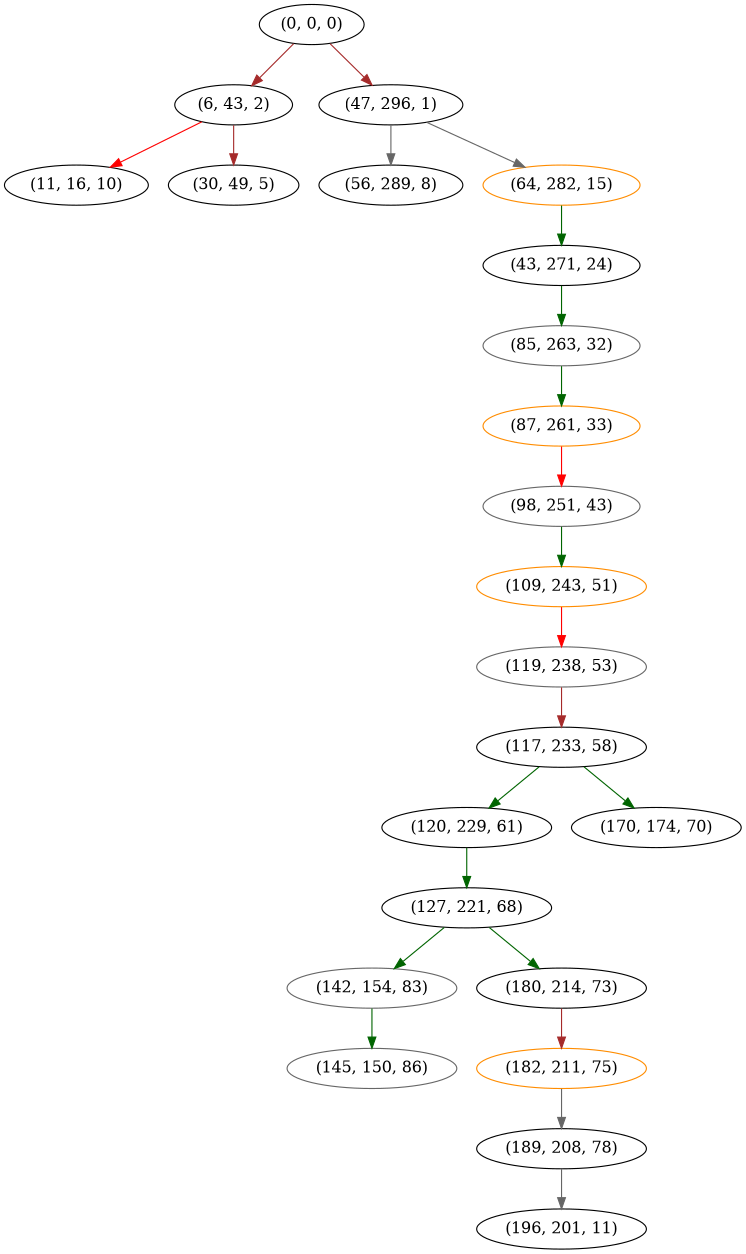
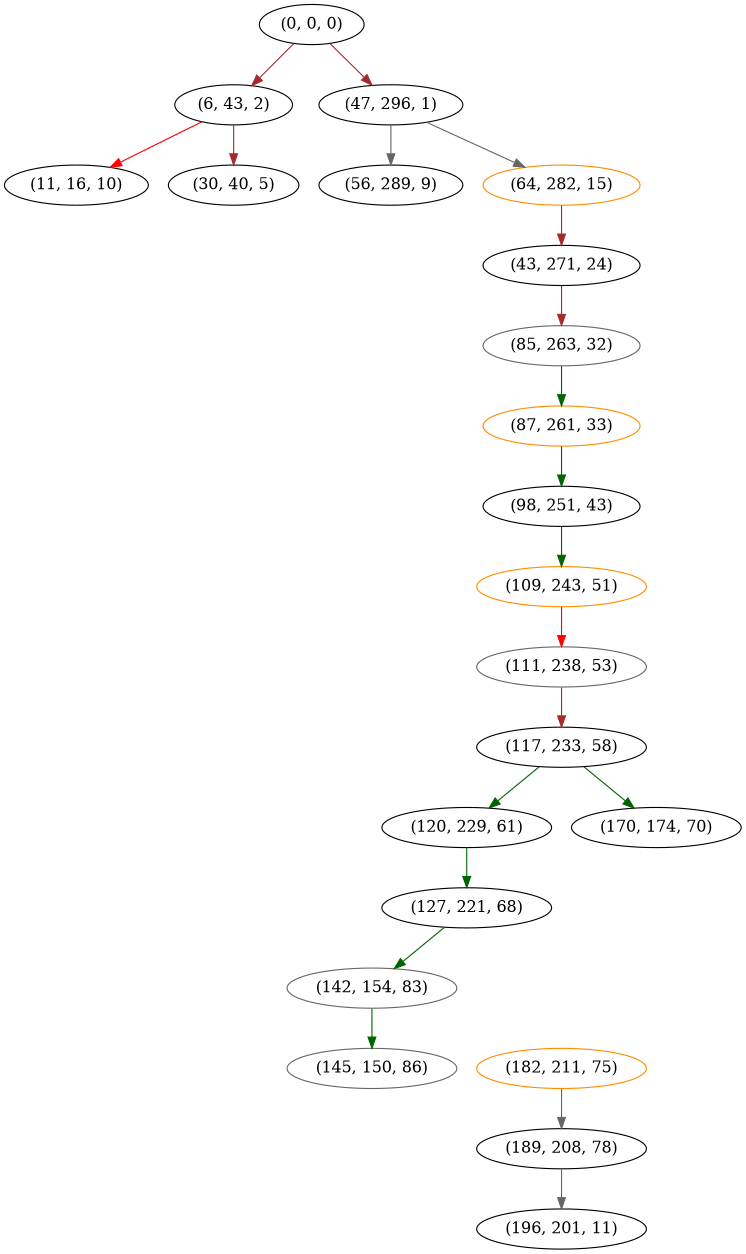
node "(30, 49, 5)": label "(30, 49, 5)" -> "(30, 40, 5)"
node "(56, 289, 8)": label "(56, 289, 8)" -> "(56, 289, 9)"
edge "(64, 282, 15)" -> "(43, 271, 24)": color darkgreen -> brown
edge "(43, 271, 24)" -> "(85, 263, 32)": color darkgreen -> brown
edge "(87, 261, 33)" -> "(98, 251, 43)": color red -> darkgreen
node "(98, 251, 43)": color gray40 -> black
node "(119, 238, 53)": label "(119, 238, 53)" -> "(111, 238, 53)"
node "(180, 214, 73)": removed
